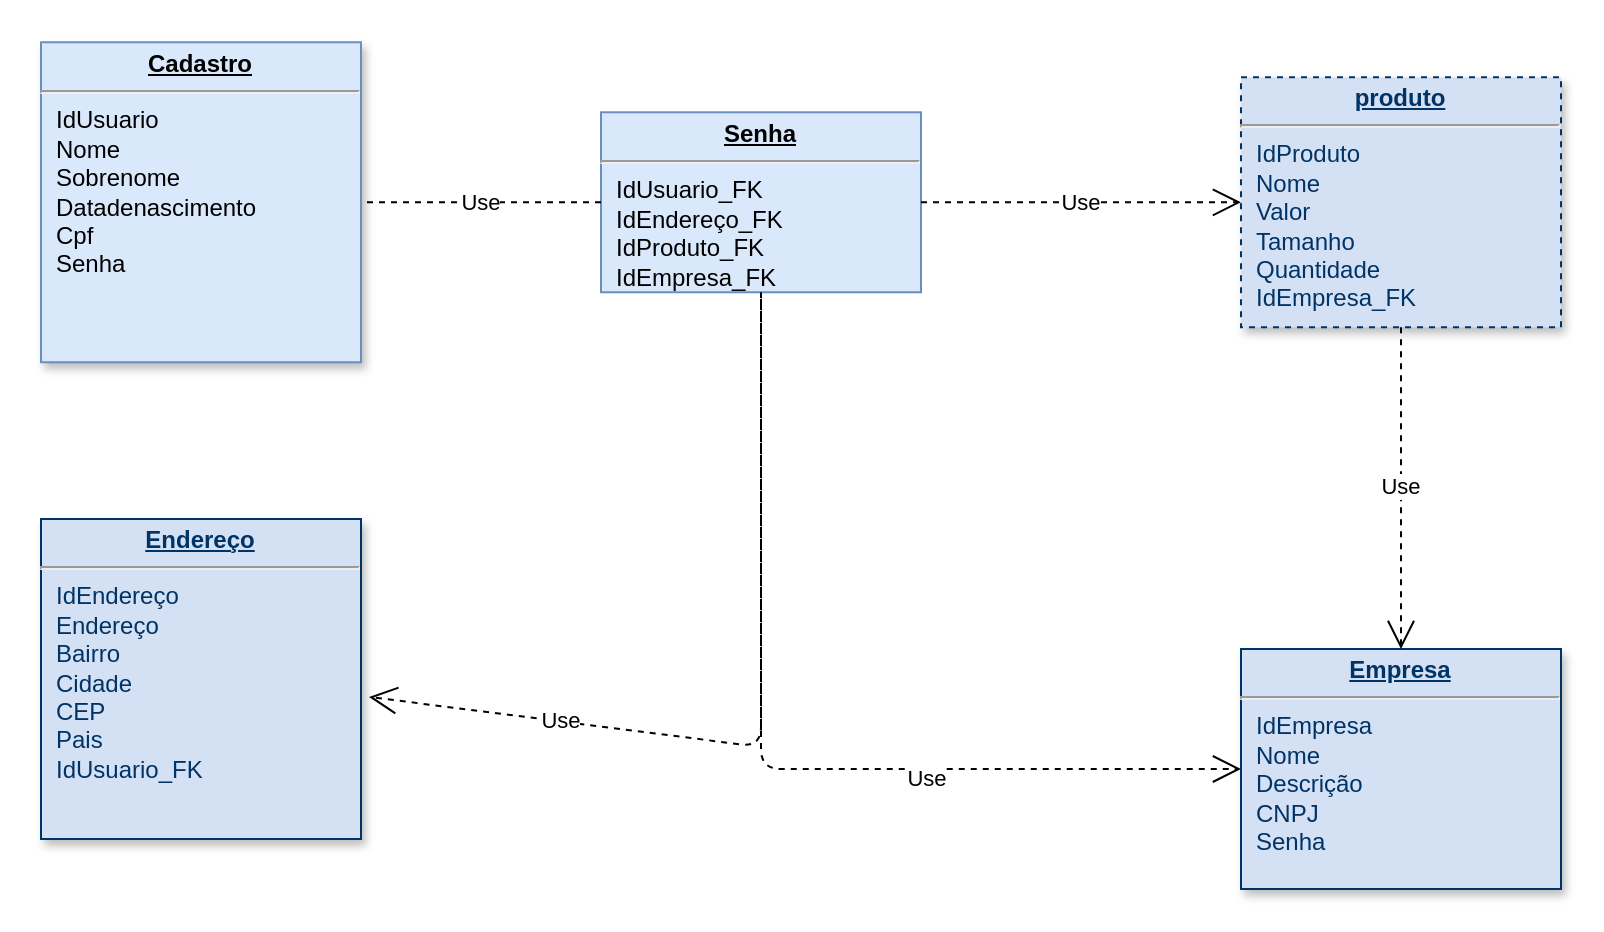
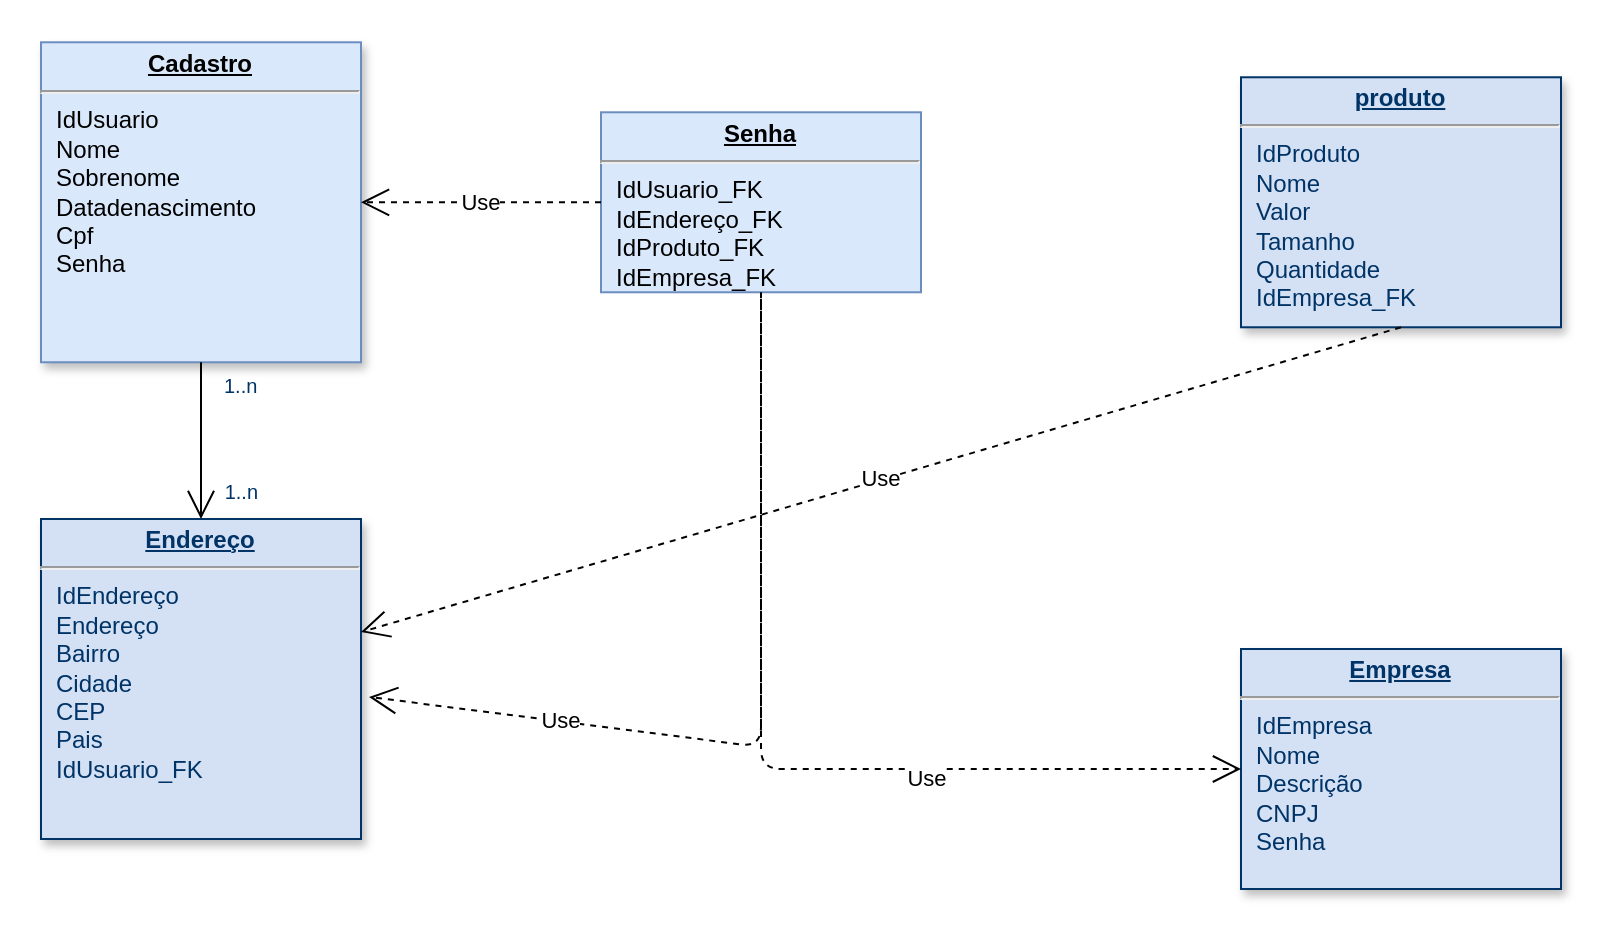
edge "Cadastro IdUsuario Nome Sobrenome Datadenascimento Cpf Senha" -- "Senha IdUsuario_FK IdEndereço_FK IdProduto_FK IdEmpresa_FK": arrowhead none -> open
edge "Senha IdUsuario_FK IdEndereço_FK IdProduto_FK IdEmpresa_FK" -> "produto IdProduto Nome Valor Tamanho Quantidade IdEmpresa_FK": removed, label "Use"
node "produto IdProduto Nome Valor Tamanho Quantidade IdEmpresa_FK": style dashed -> solid
edge "Cadastro IdUsuario Nome Sobrenome Datadenascimento Cpf Senha" -> "Endereço IdEndereço Endereço Bairro Cidade CEP Pais IdUsuario_FK": added, labels "1..n", "1..n"
edge "produto IdProduto Nome Valor Tamanho Quantidade IdEmpresa_FK" -> "Empresa IdEmpresa Nome Descrição CNPJ Senha": now "produto IdProduto Nome Valor Tamanho Quantidade IdEmpresa_FK" -> "Endereço IdEndereço Endereço Bairro Cidade CEP Pais IdUsuario_FK"
